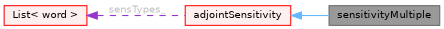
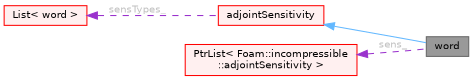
node "sensitivityMultiple": label "sensitivityMultiple" -> "word"
node "PtrList< Foam::incompressible ::adjointSensitivity >": added
